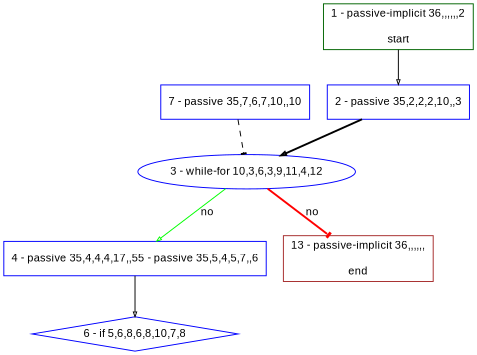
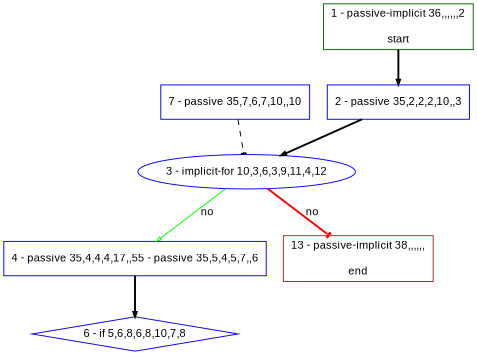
edge "1 - passive-implicit 36,,,,,,2 start" -> "2 - passive 35,2,2,2,10,,3": style solid -> bold
node "3 - while-for 10,3,6,3,9,11,4,12": label "3 - while-for 10,3,6,3,9,11,4,12" -> "3 - implicit-for 10,3,6,3,9,11,4,12"
node "13 - passive-implicit 36,,,,,, end": label "13 - passive-implicit 36,,,,,, end" -> "13 - passive-implicit 38,,,,,, end"
edge "4 - passive 35,4,4,4,17,,55 - passive 35,5,4,5,7,,6" -> "6 - if 5,6,8,6,8,10,7,8": style solid -> bold
